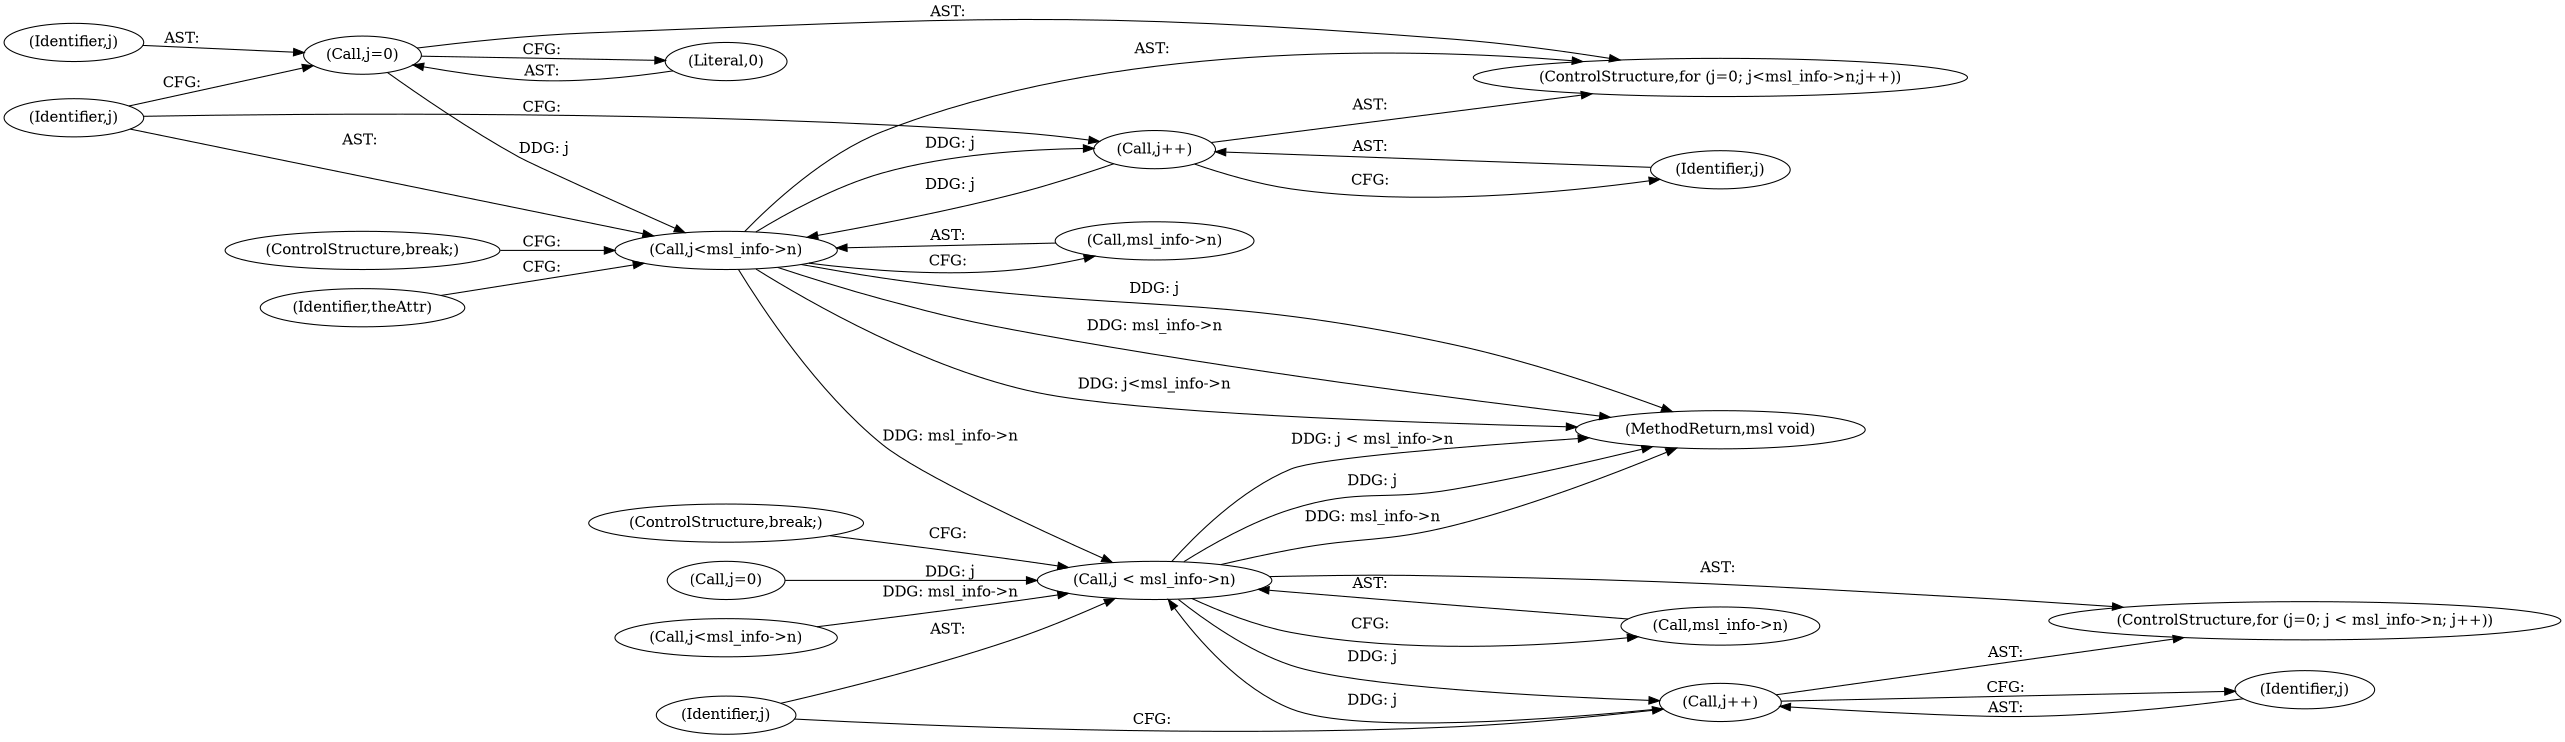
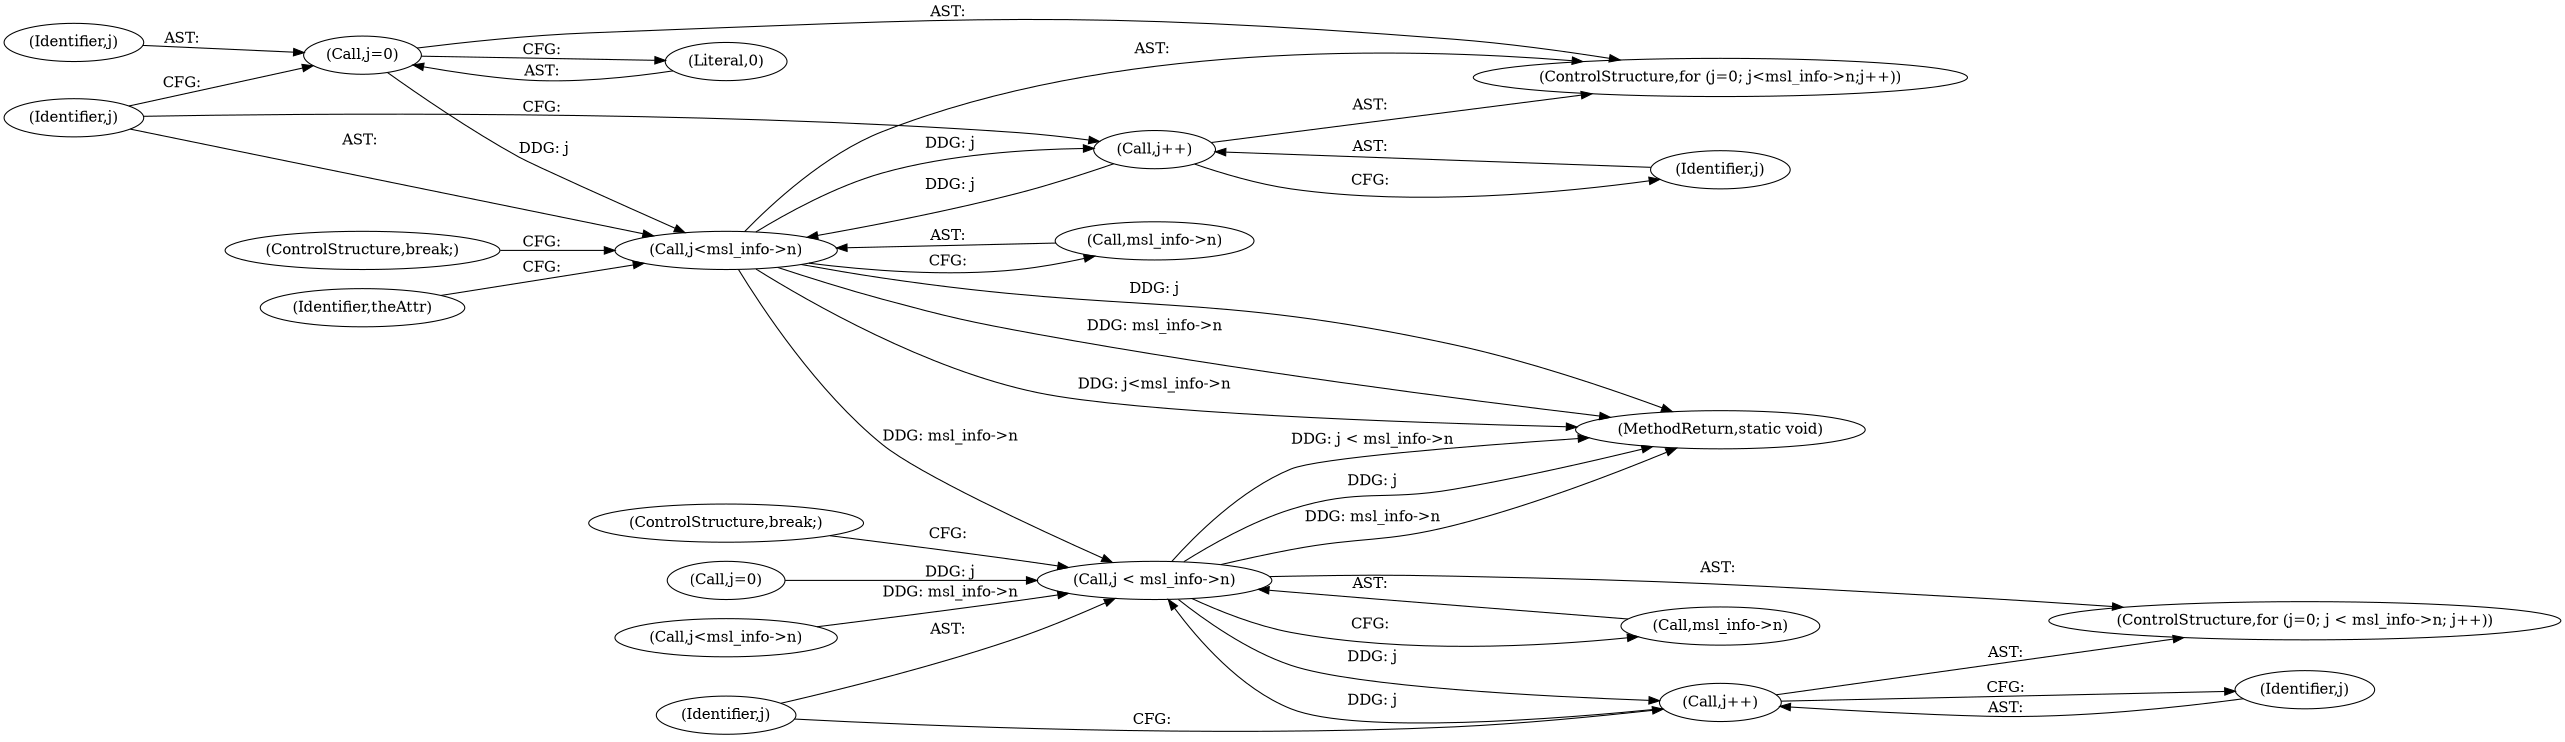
node "(MethodReturn,msl void)": label "(MethodReturn,msl void)" -> "(MethodReturn,static void)"
